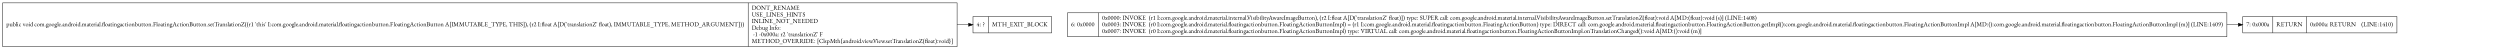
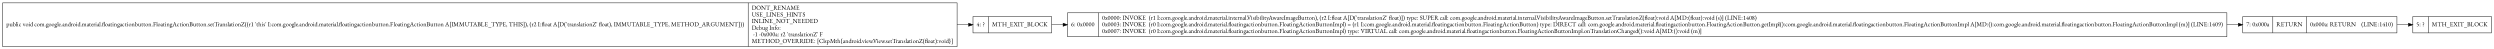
edge "4: ?" -> "6: 0x0000": added
node "5: ?": added
